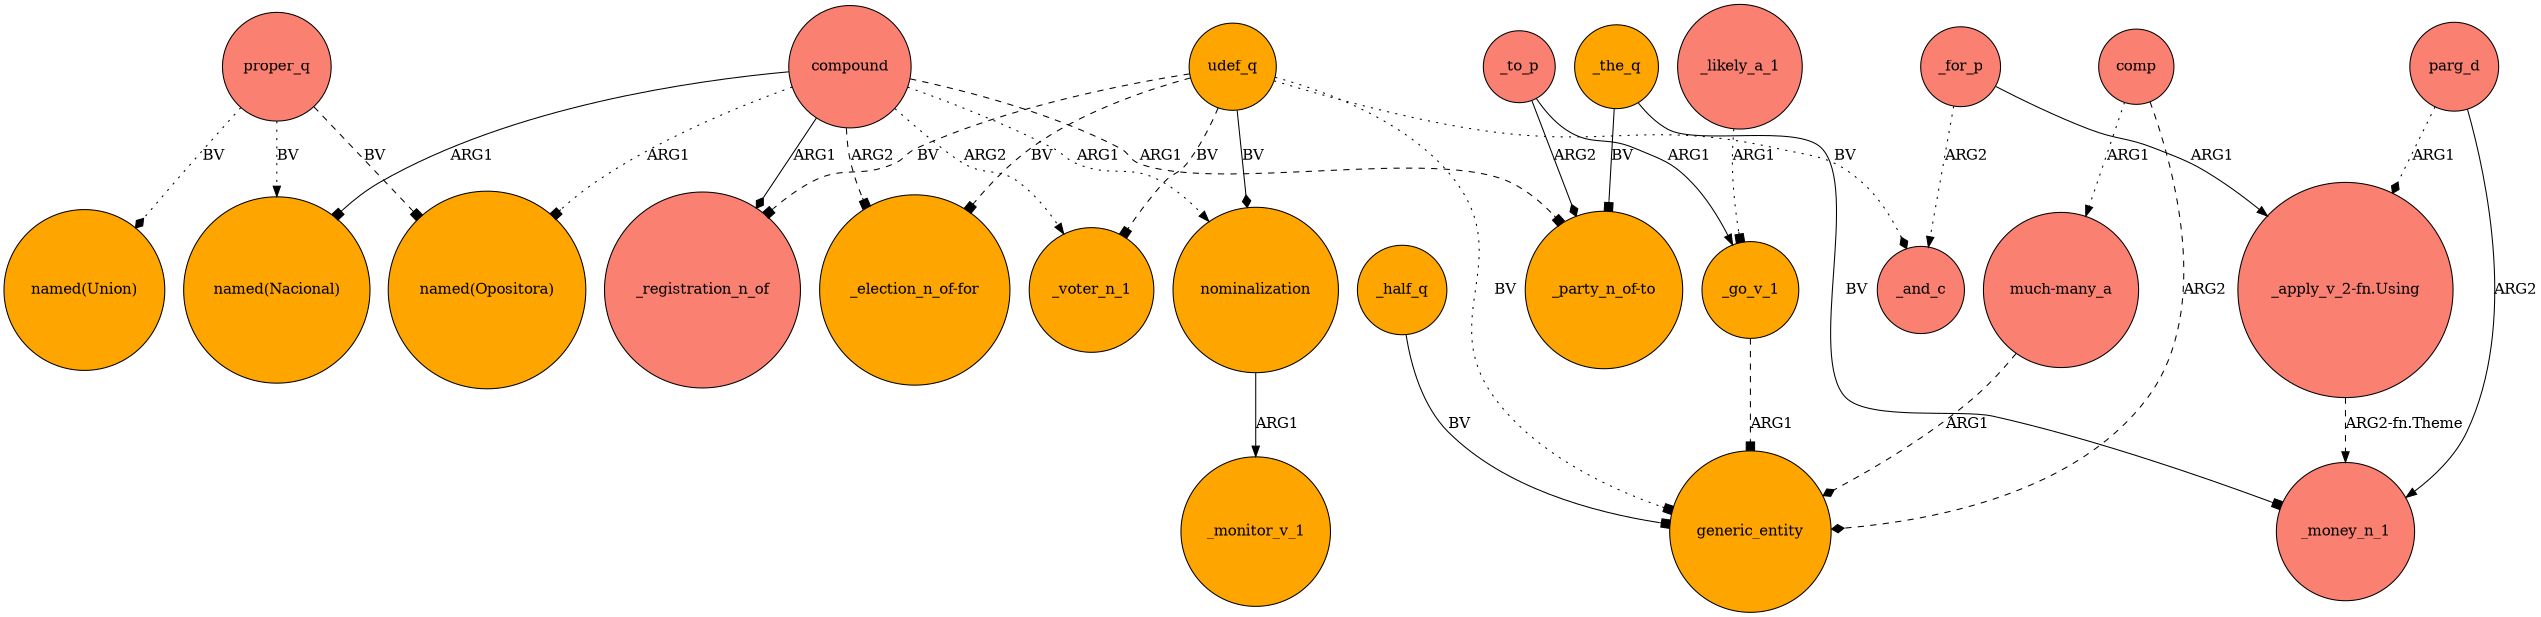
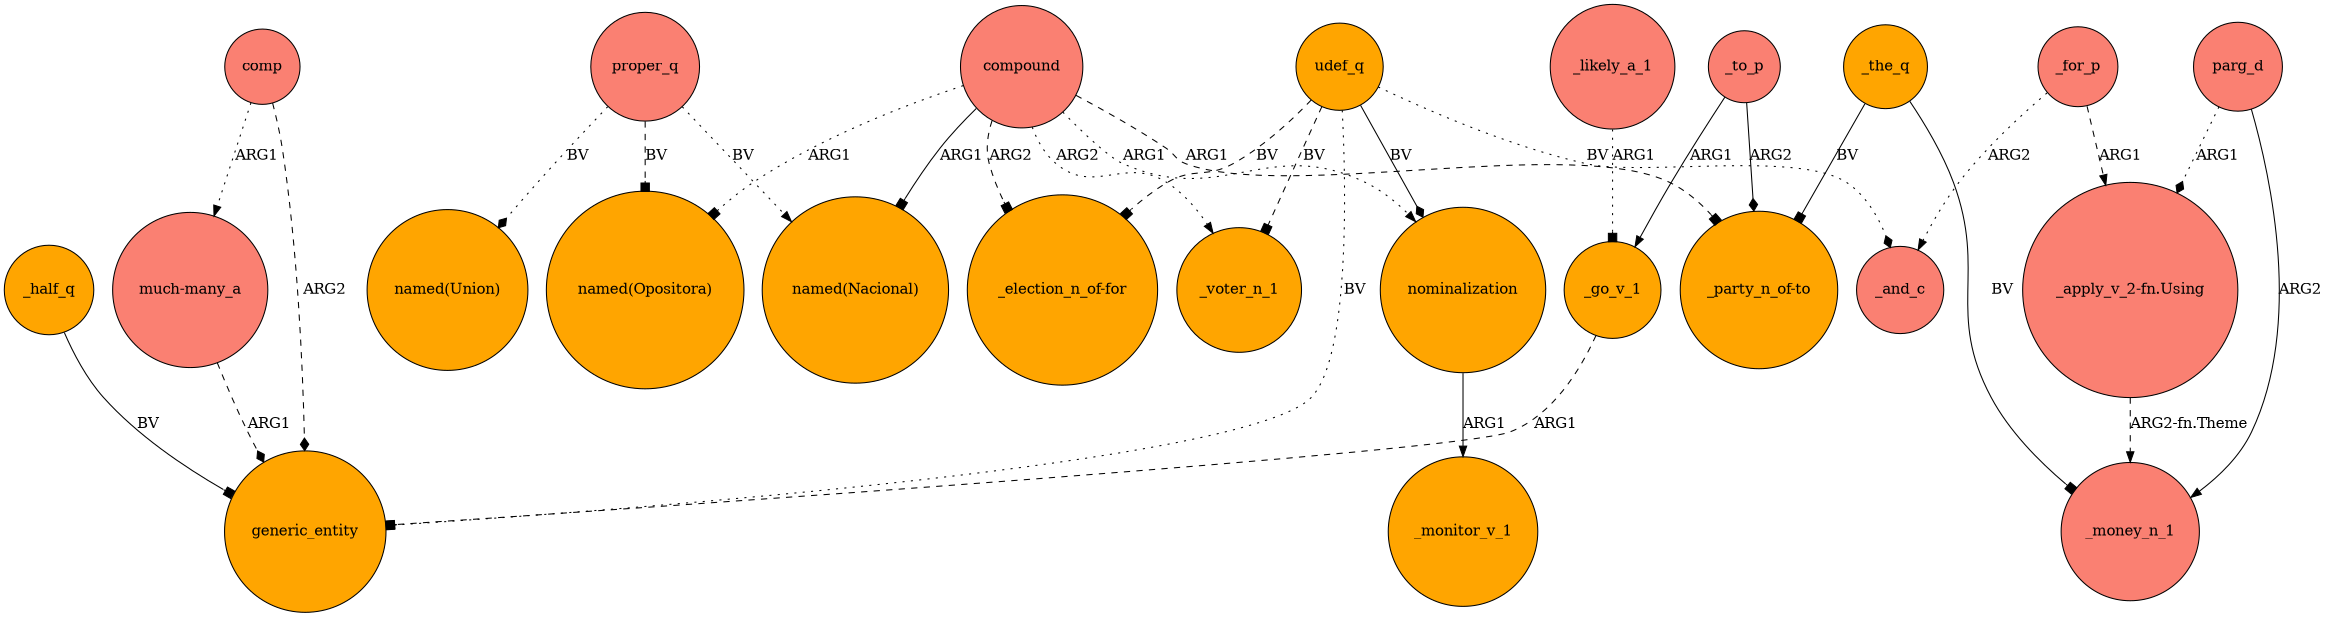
edge "_for_p" -> "_apply_v_2-fn.Using": style solid -> dashed
node "_registration_n_of": removed
